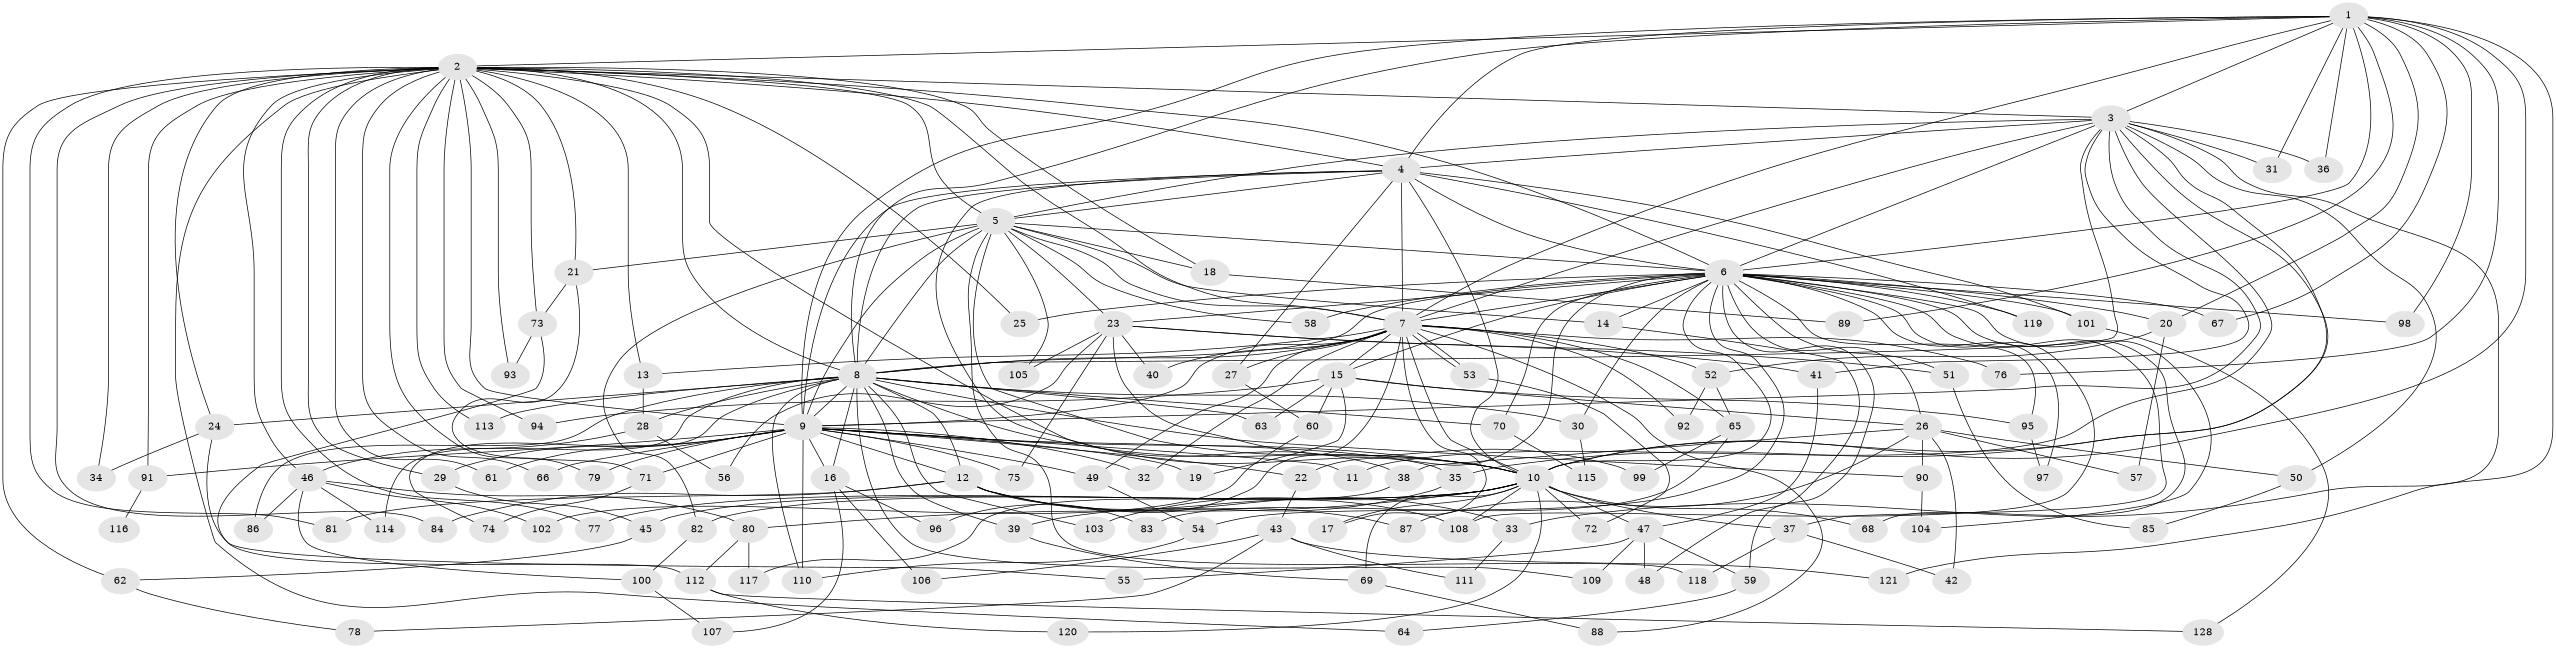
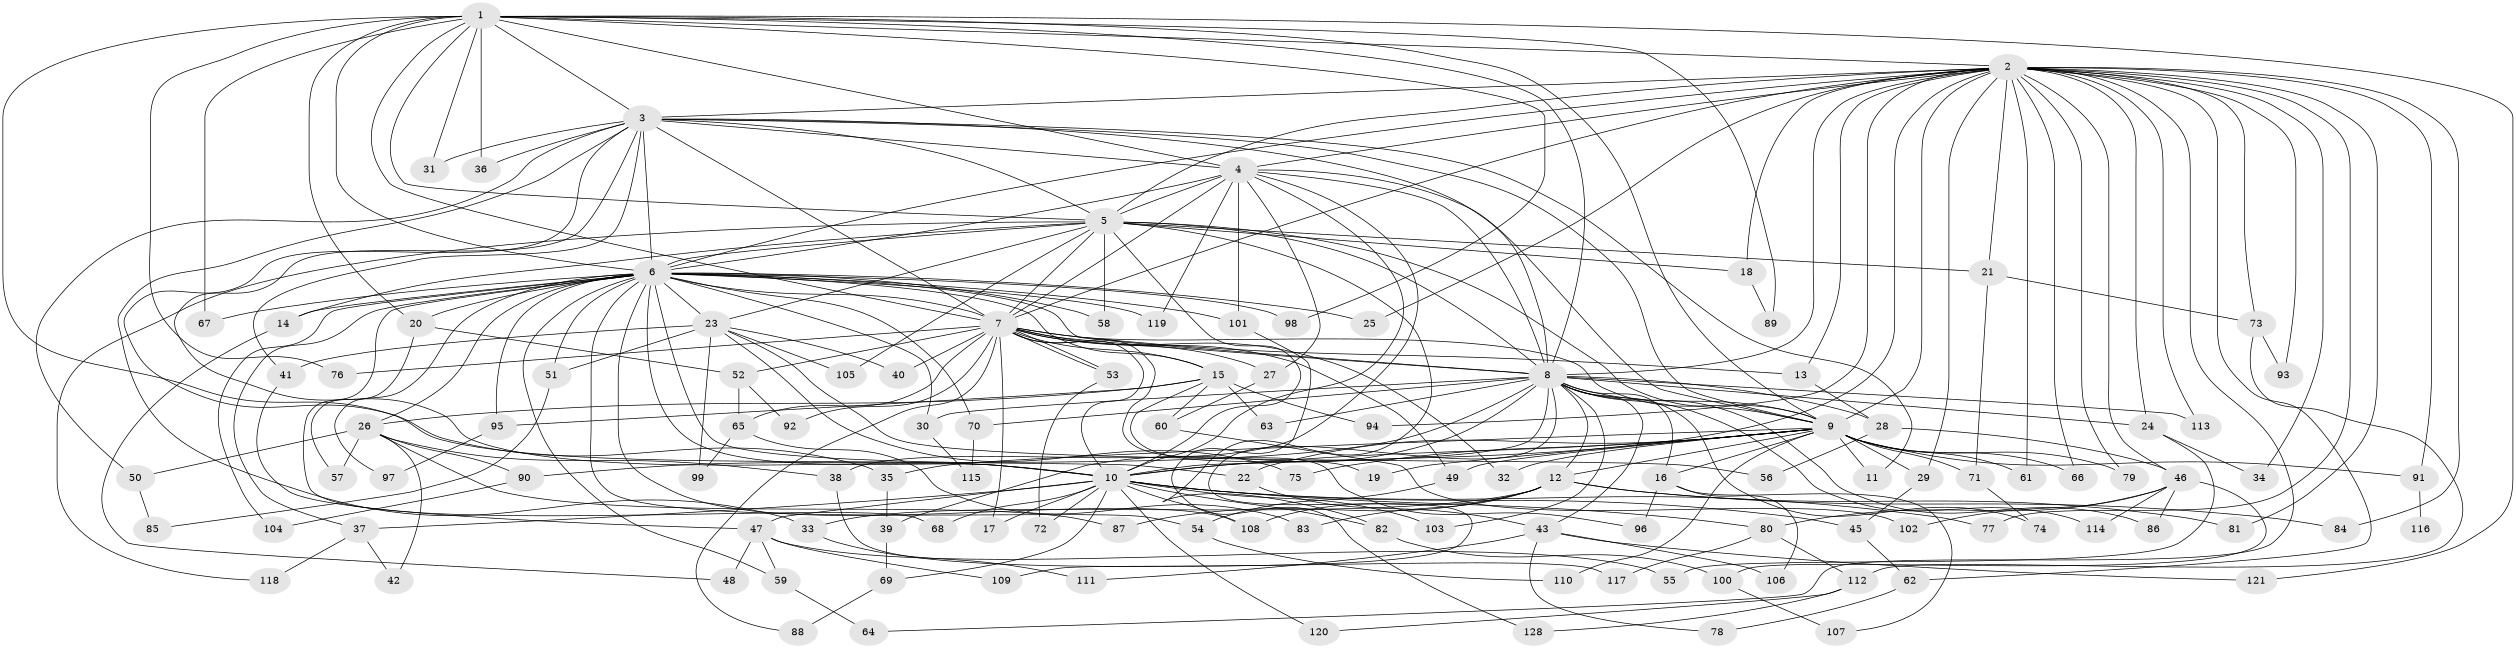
edge "1" -- "5": added
edge "8" -- "110": now "8" -- "43"
